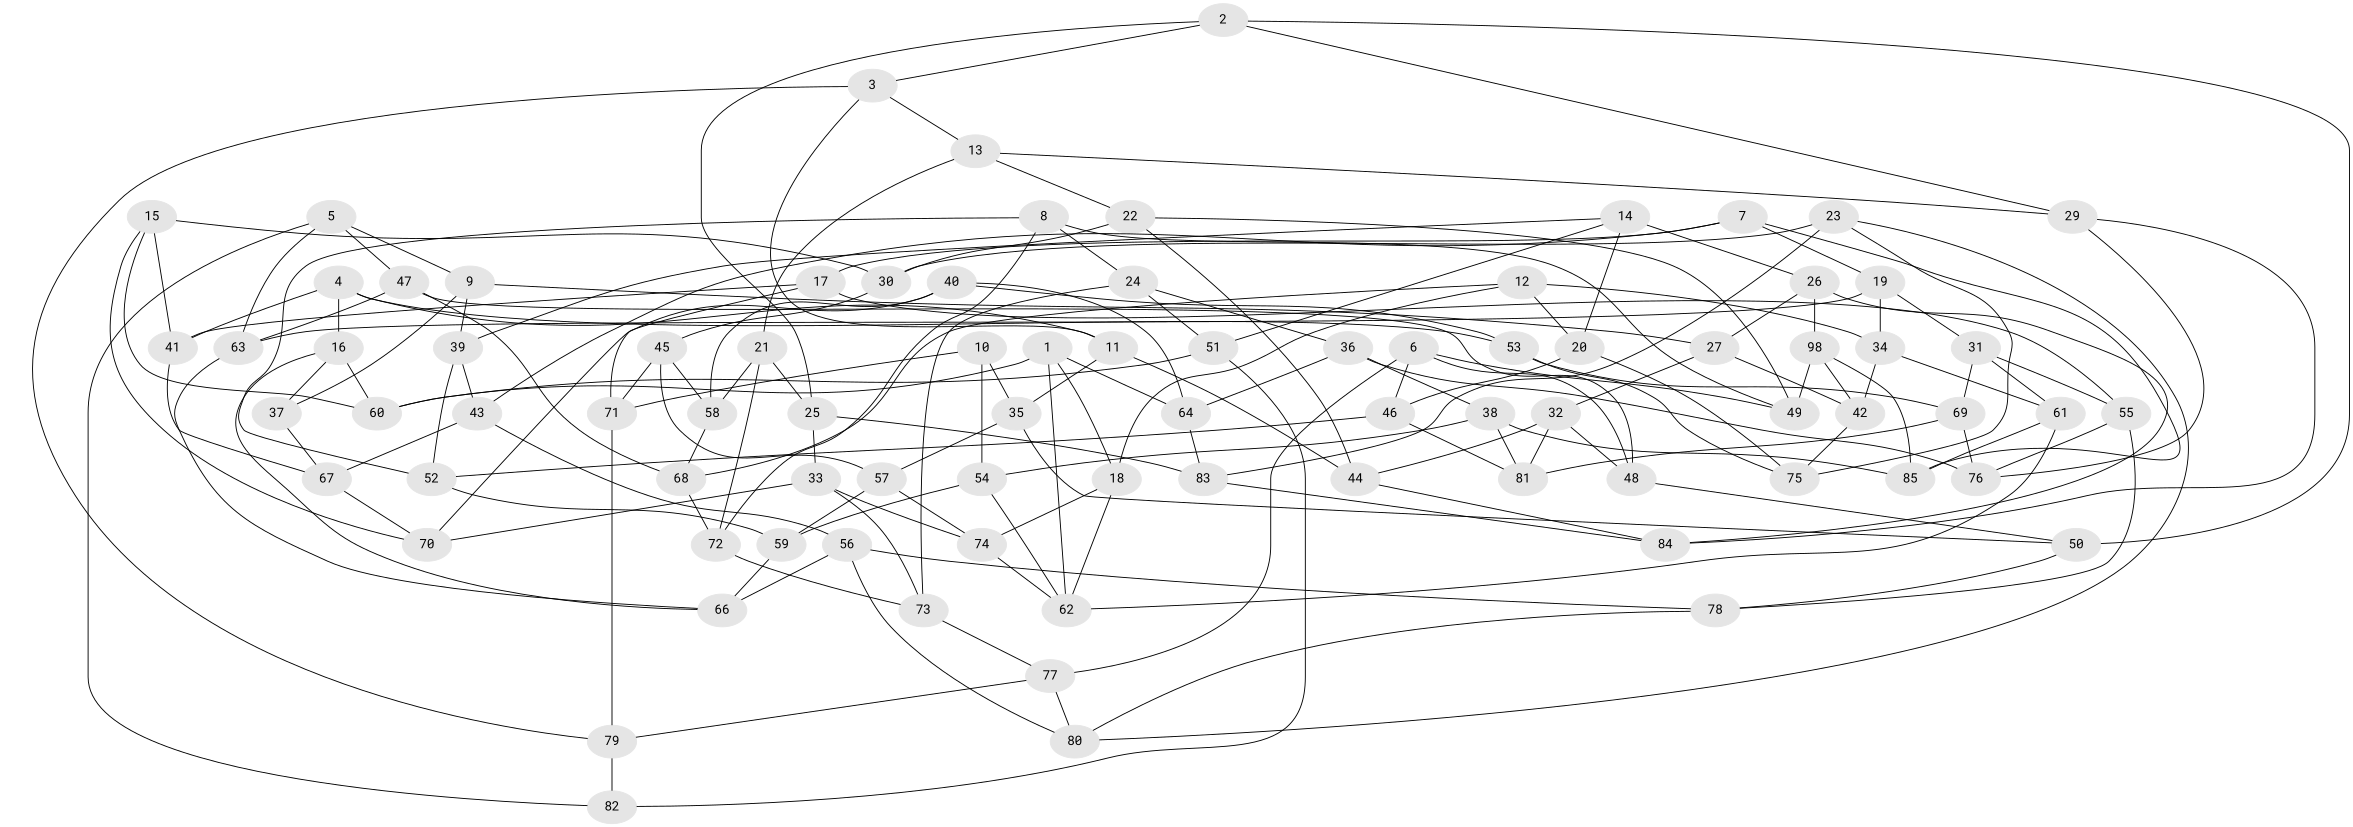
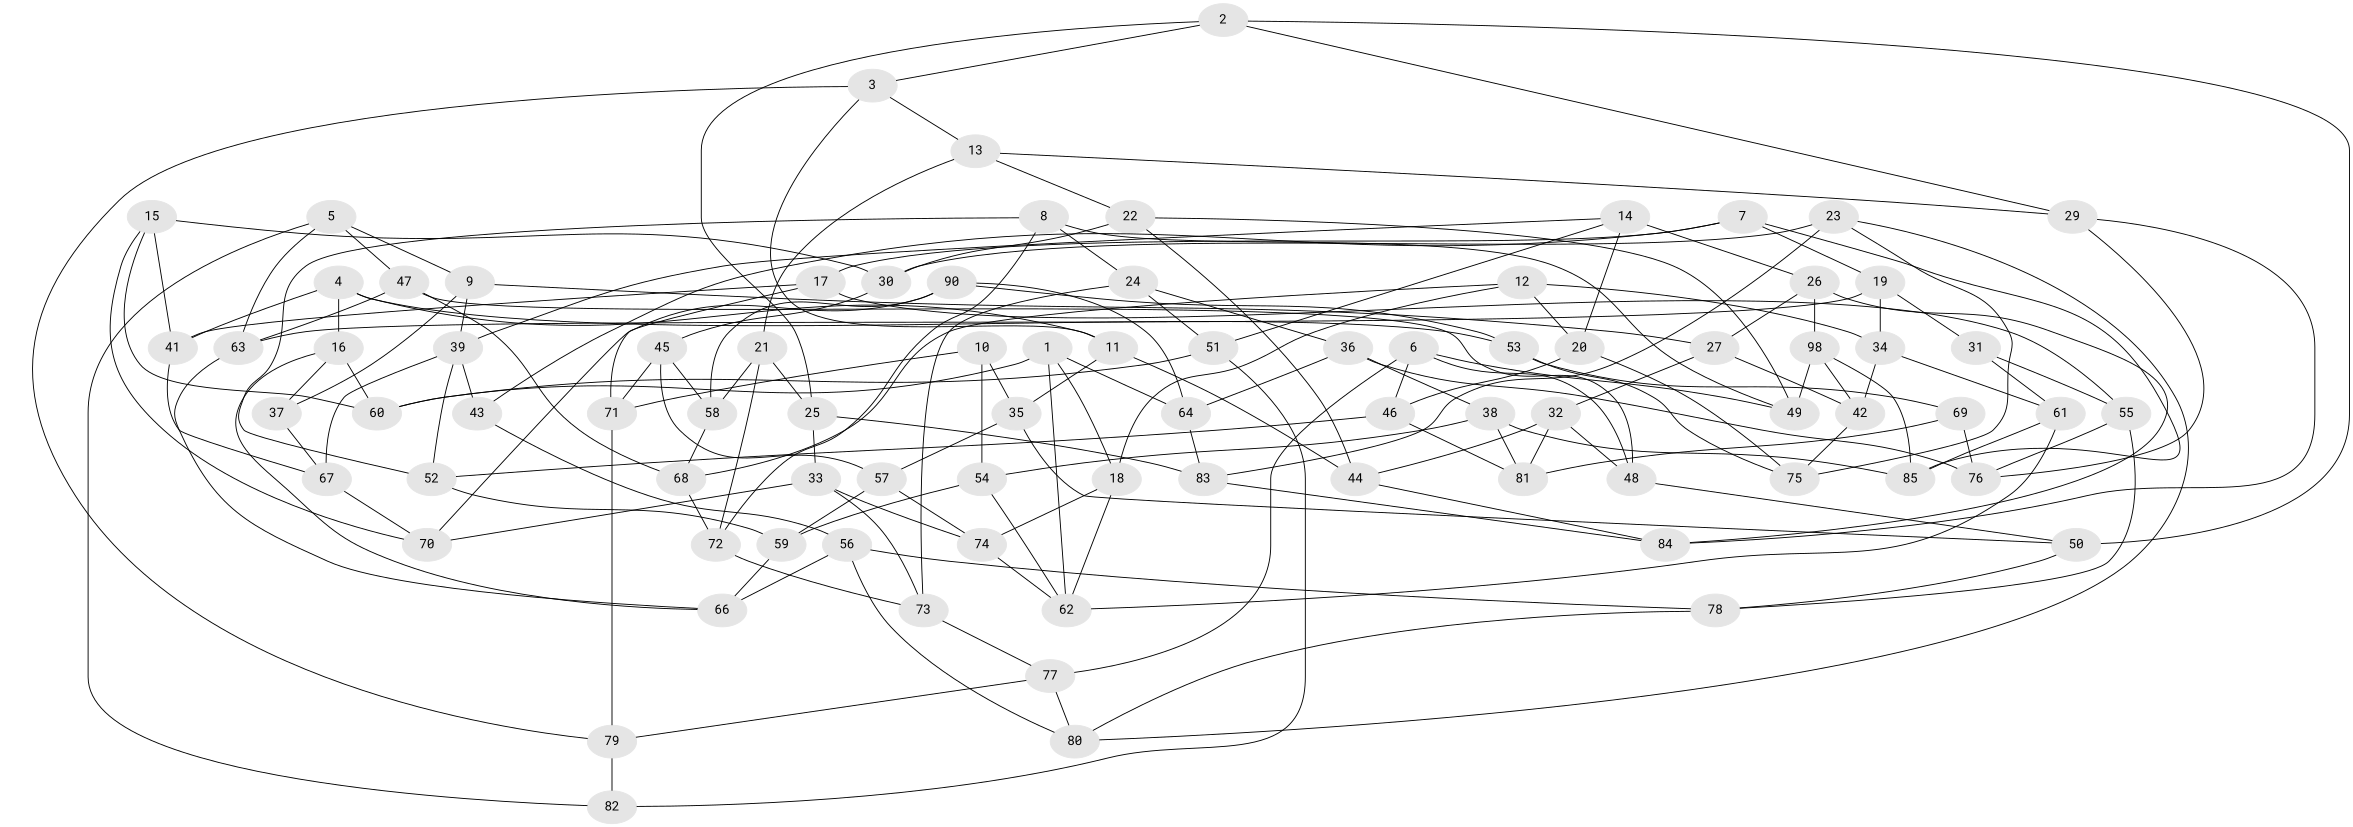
node "40": label "40" -> "90"
edge "31" -- "69": removed
edge "43" -- "67": now "39" -- "67"
